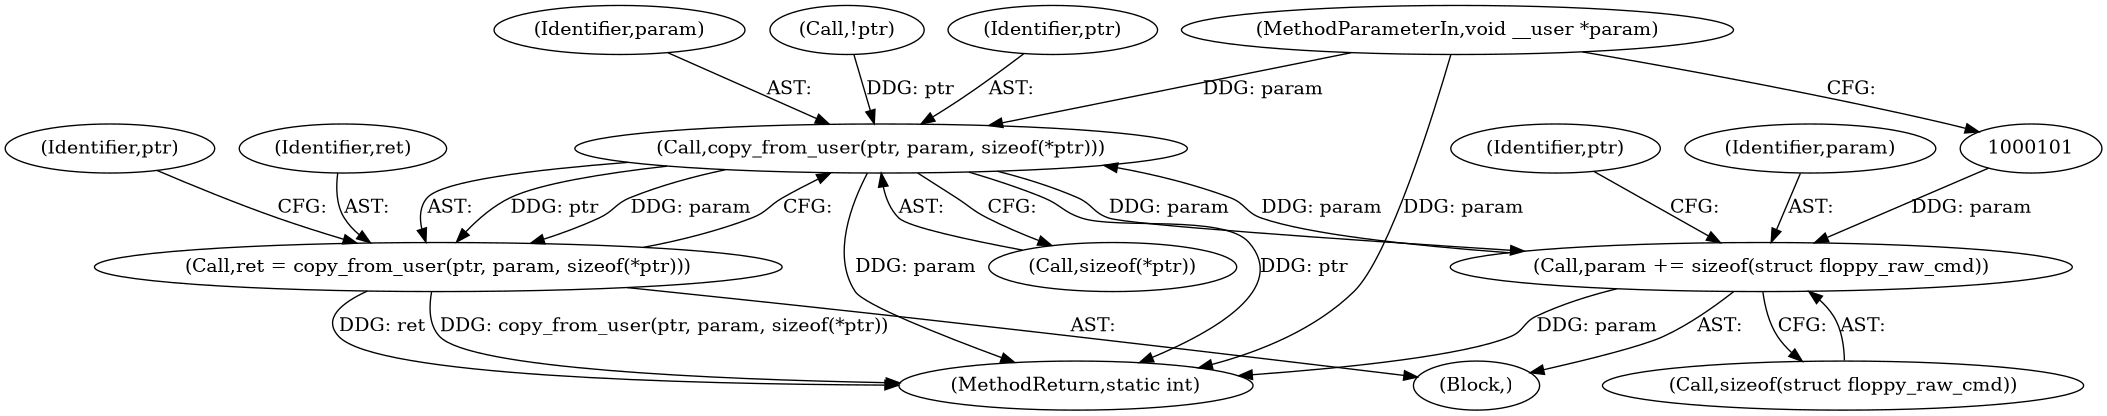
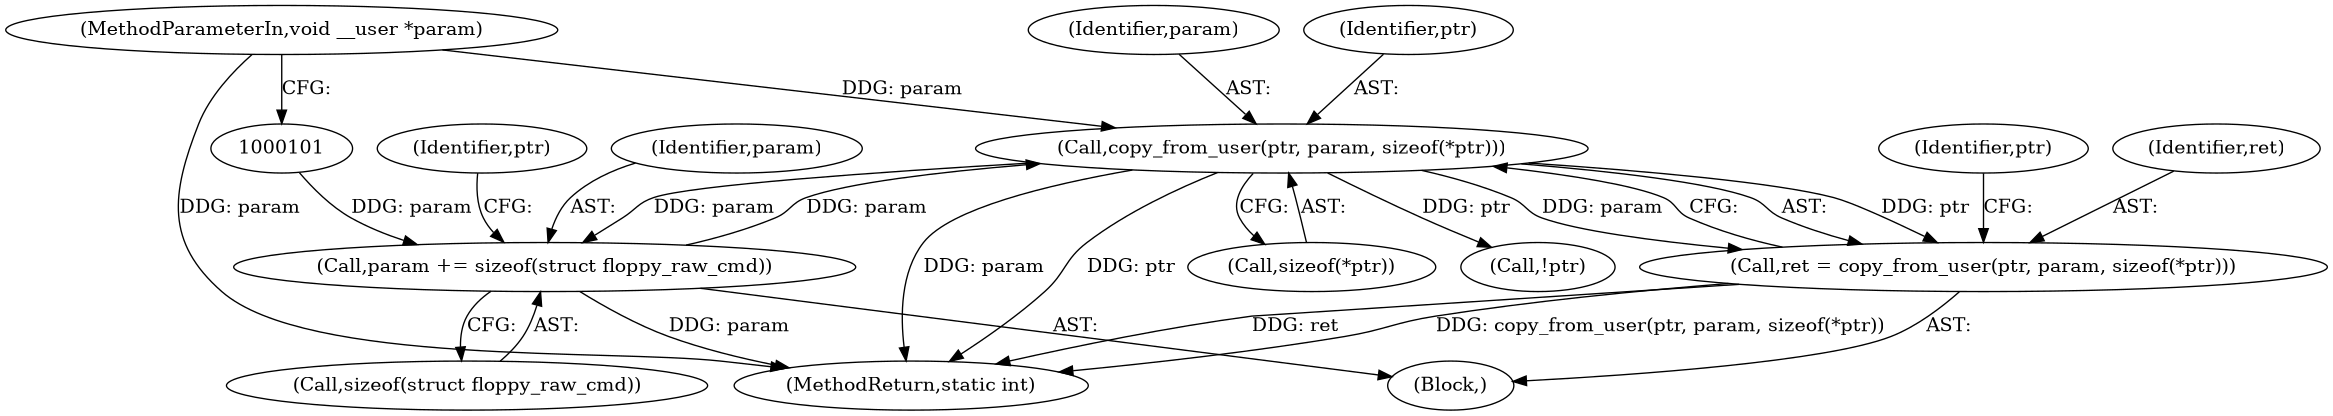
edge "(Call,!ptr)" -> "(Call,copy_from_user(ptr, param, sizeof(*ptr)))": reversed
